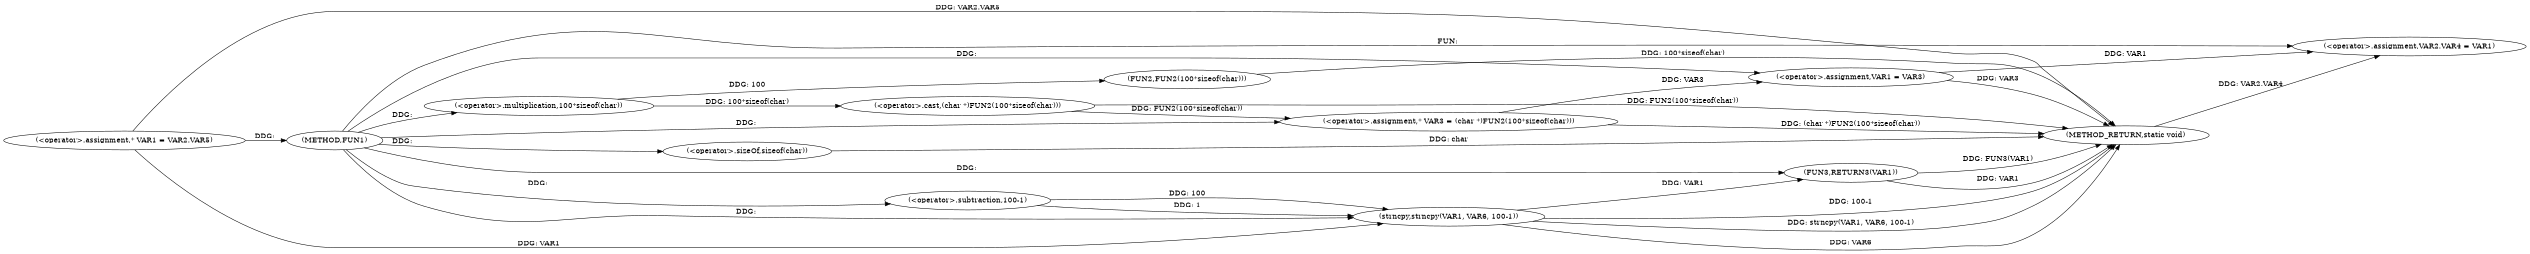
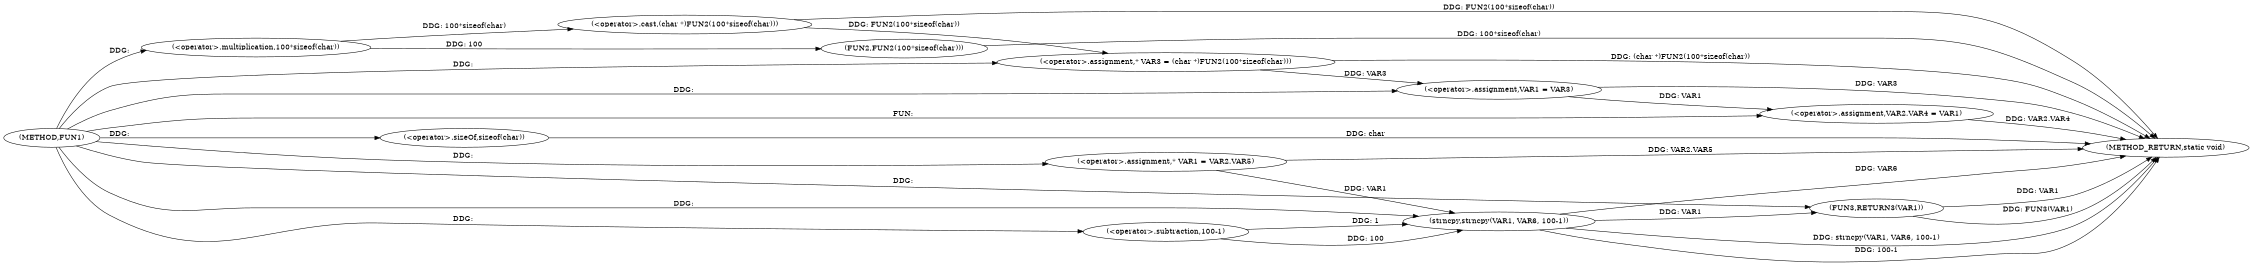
edge "(METHOD_RETURN,static void)" -> "(<operator>.assignment,VAR2.VAR4 = VAR1)": reversed
edge "(<operator>.assignment,* VAR1 = VAR2.VAR5)" -> "(METHOD,FUN1)": reversed
